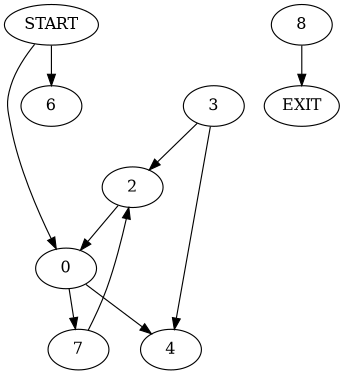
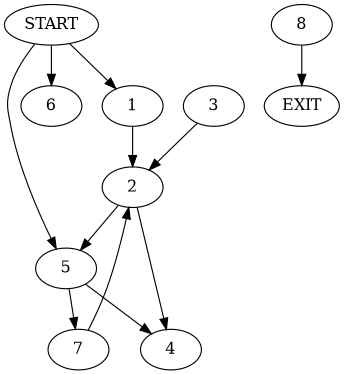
node "1": added
edge "3" -> "4": now "2" -> "4"
node "0": label "0" -> "5"
